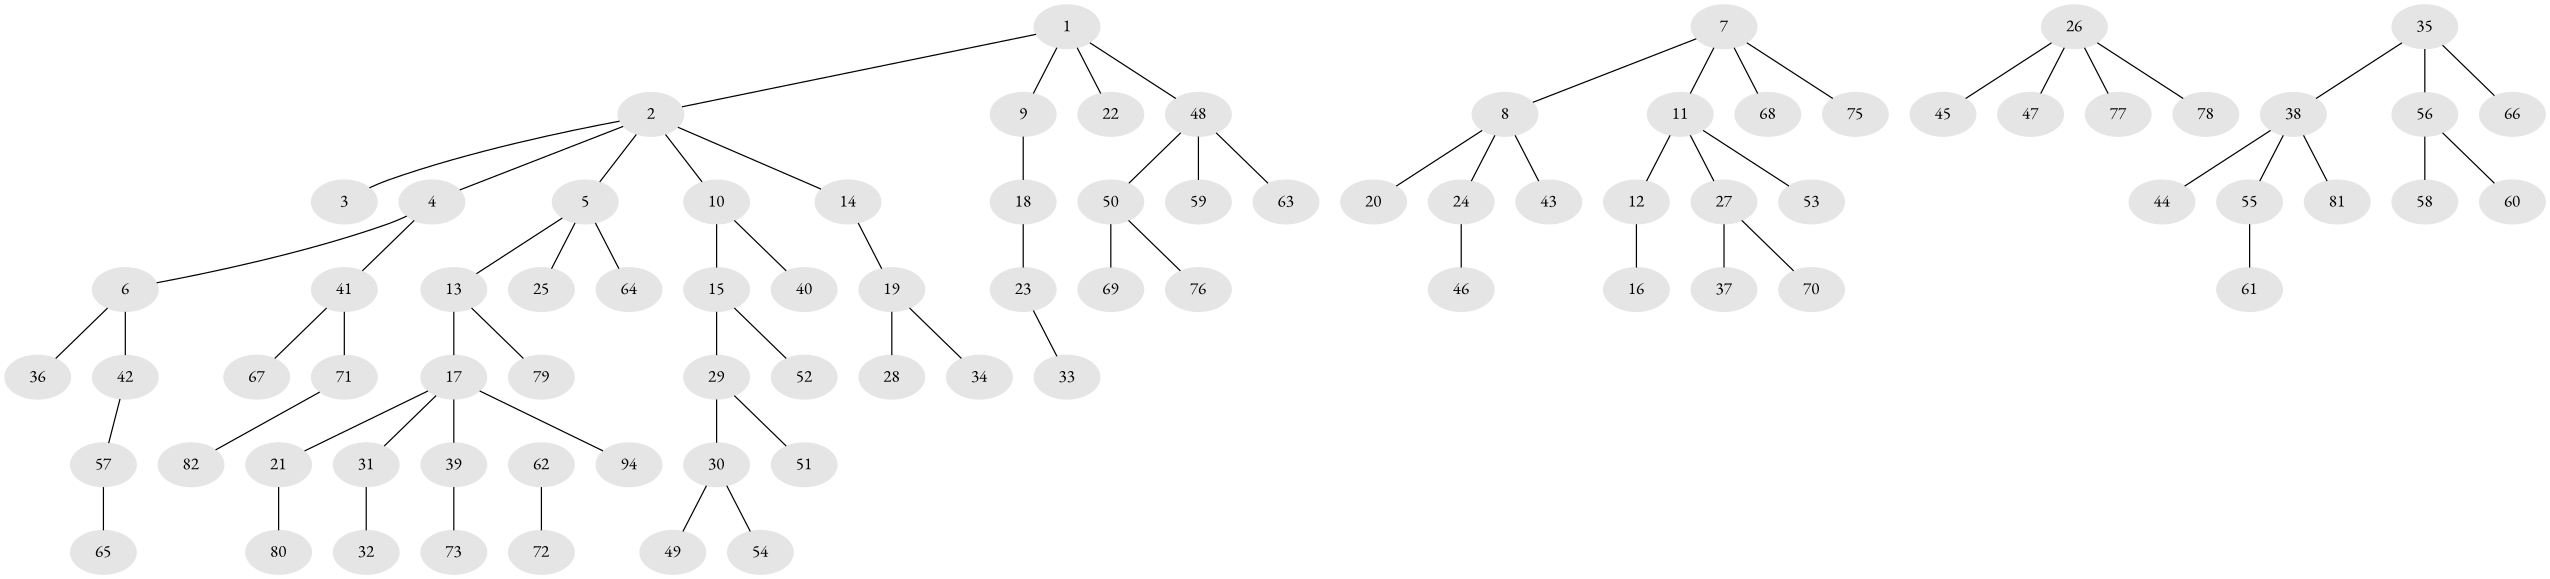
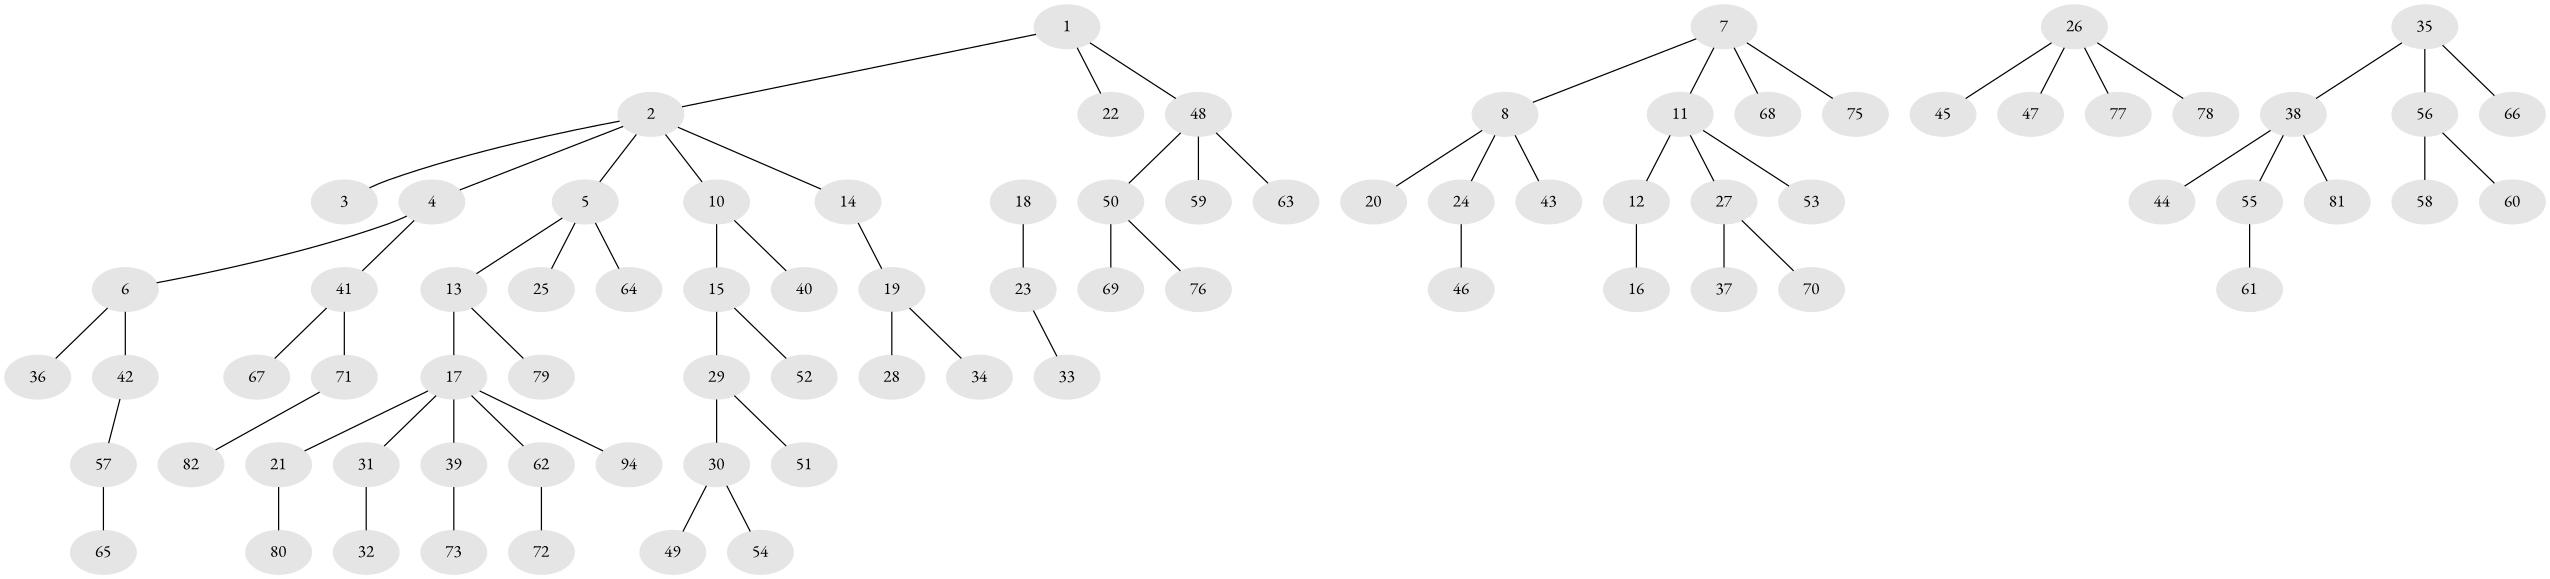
node "9": removed
edge "17" -- "62": added
